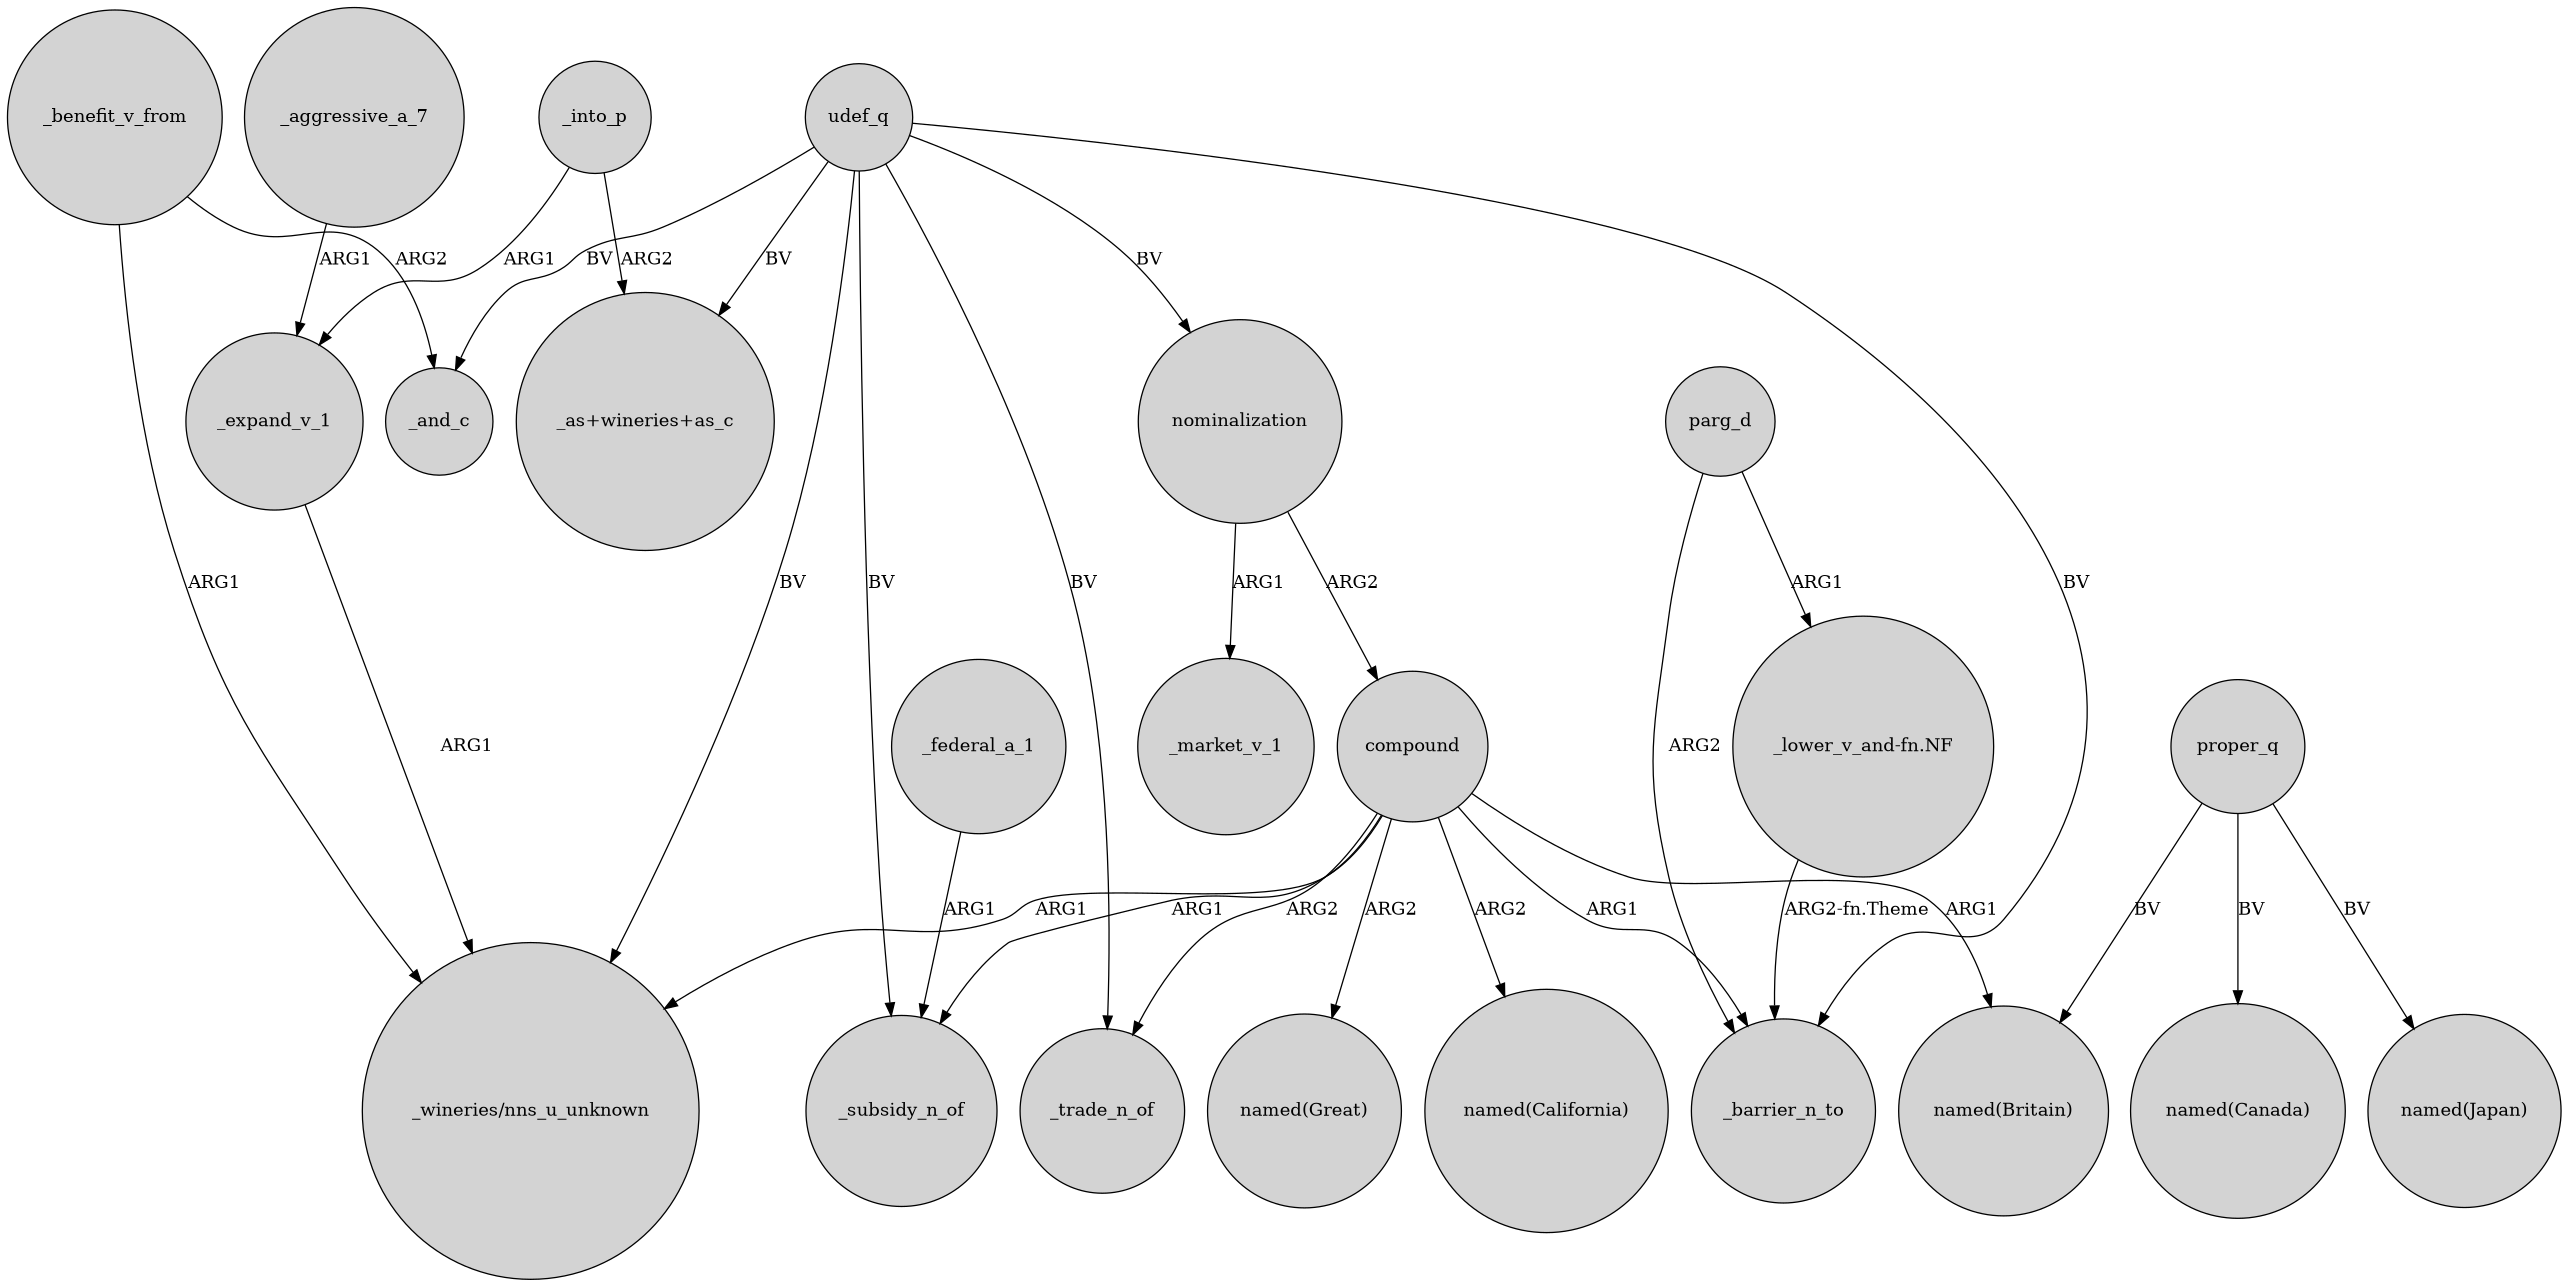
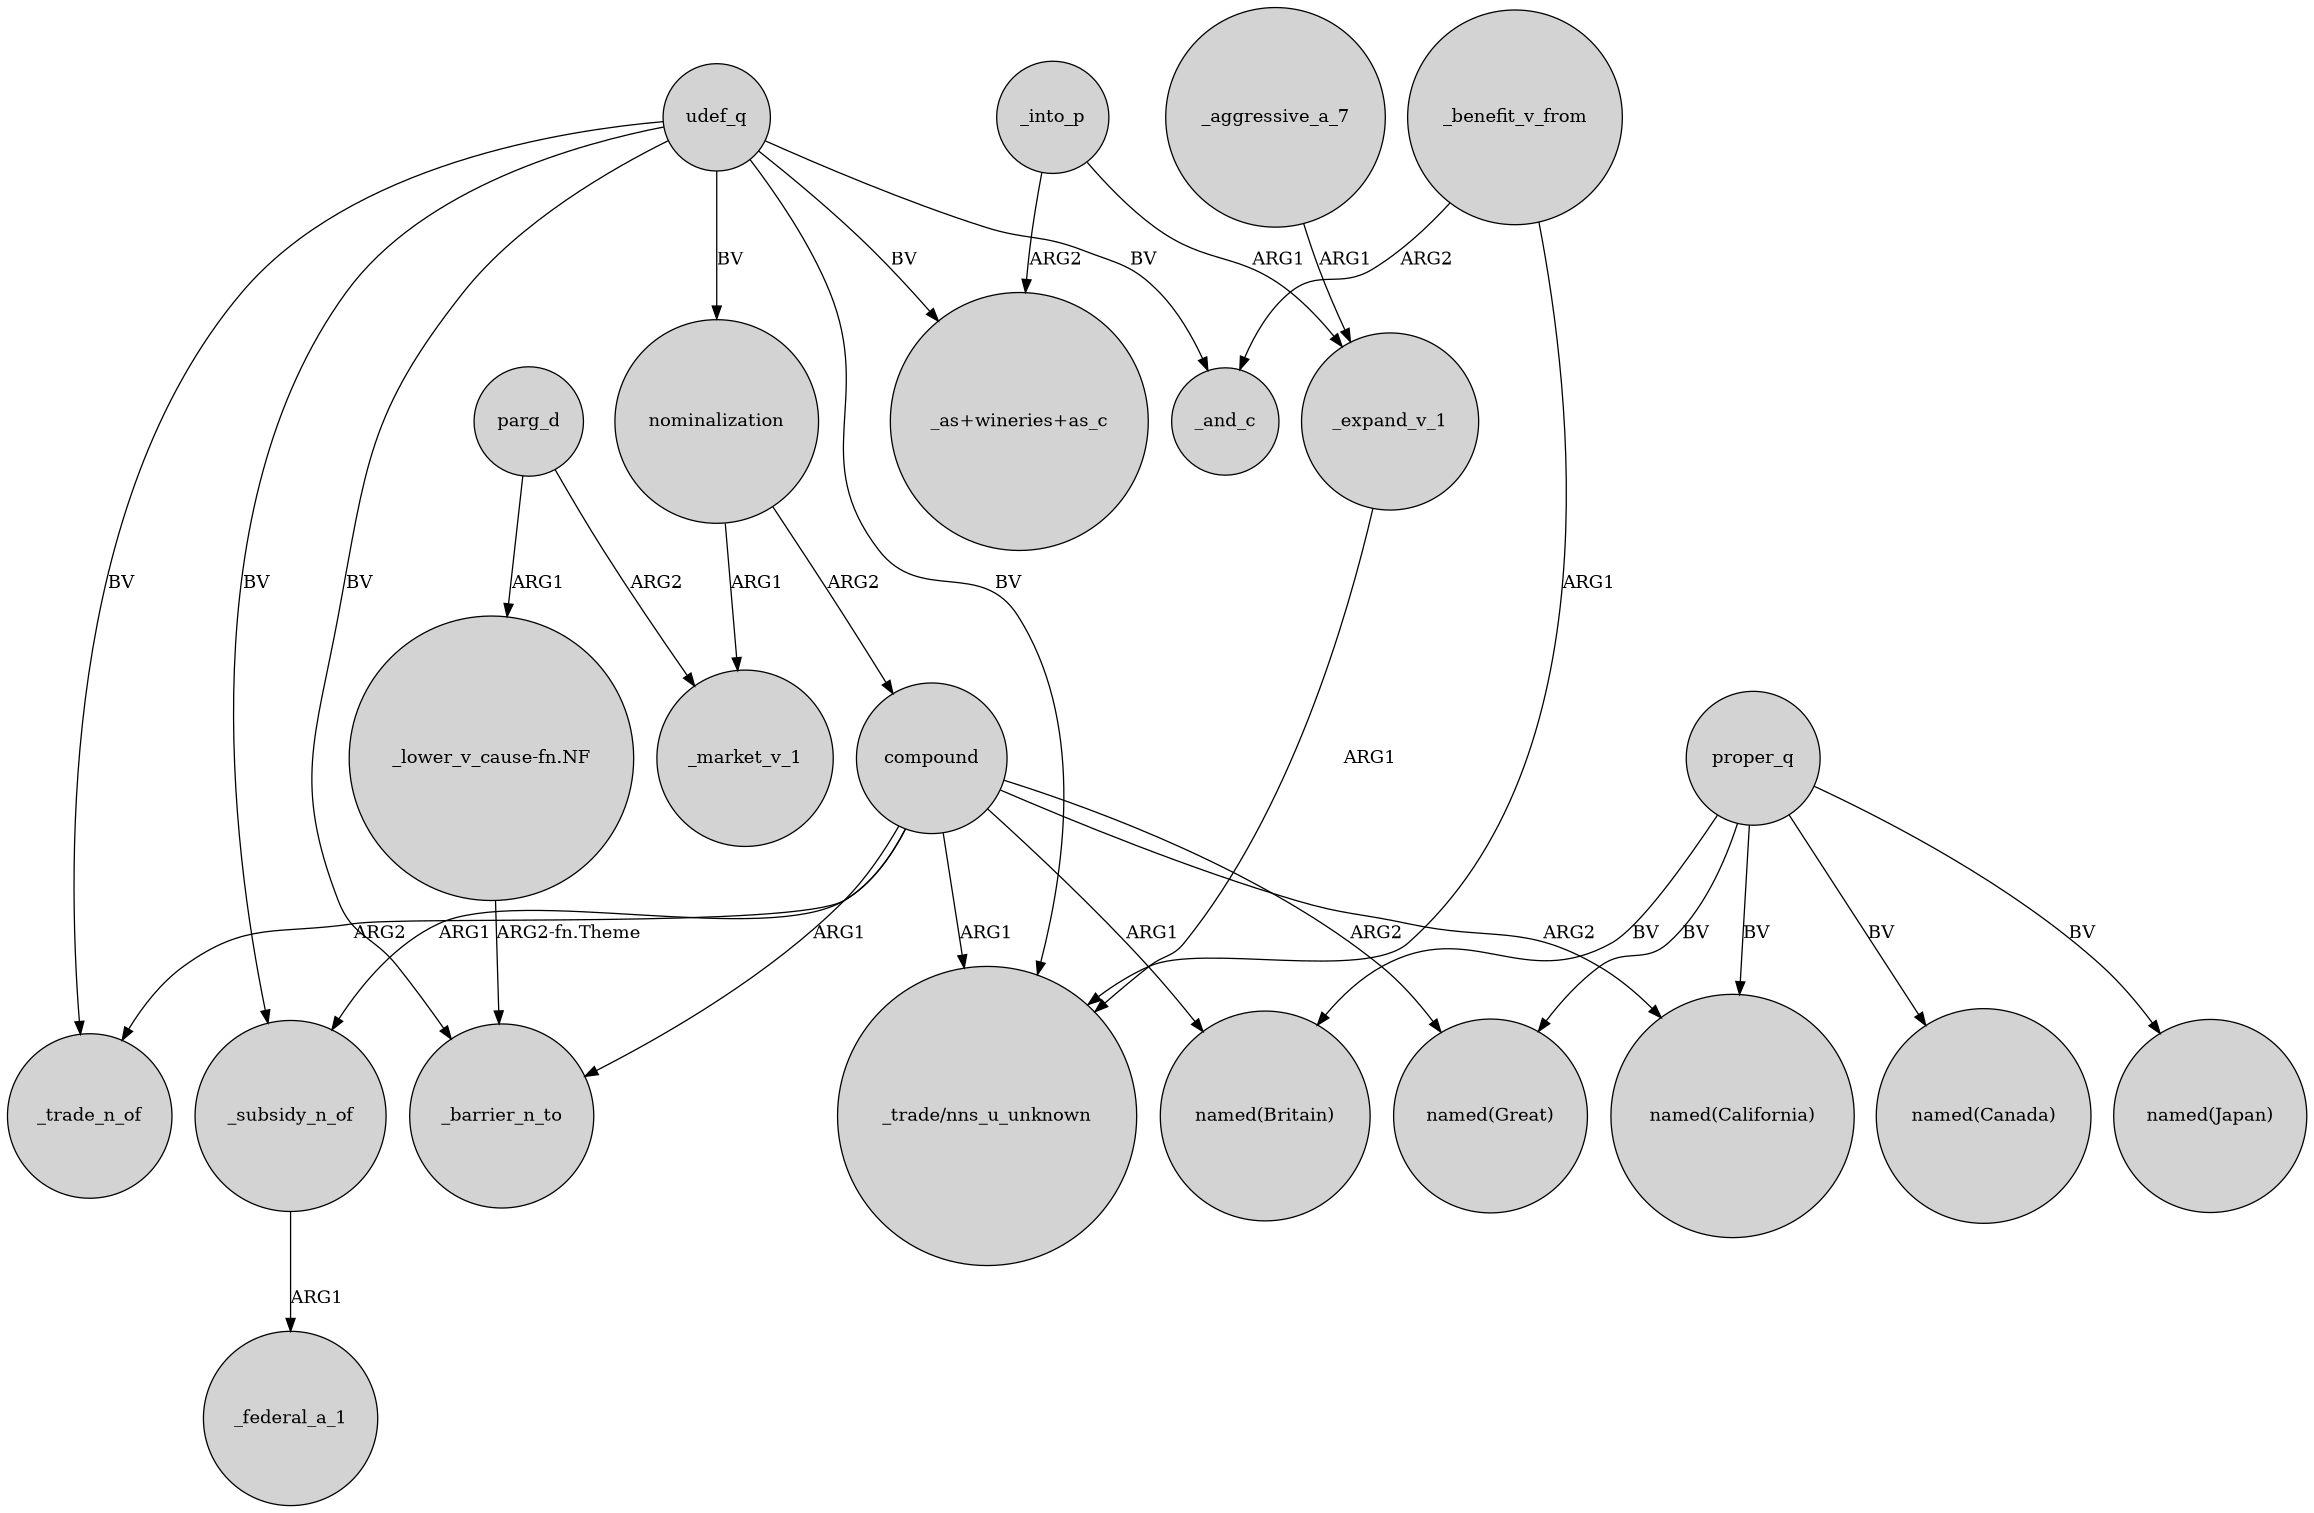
node "_lower_v_and-fn.NF": label "_lower_v_and-fn.NF" -> "_lower_v_cause-fn.NF"
edge "parg_d" -> "_barrier_n_to": now "parg_d" -> "_market_v_1"
edge "proper_q" -> "named(California)": added, label "BV"
edge "_federal_a_1" -> "_subsidy_n_of": reversed
edge "proper_q" -> "named(Great)": added, label "BV"
node "_wineries/nns_u_unknown": label "_wineries/nns_u_unknown" -> "_trade/nns_u_unknown"
